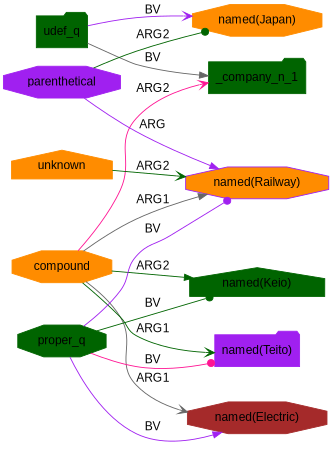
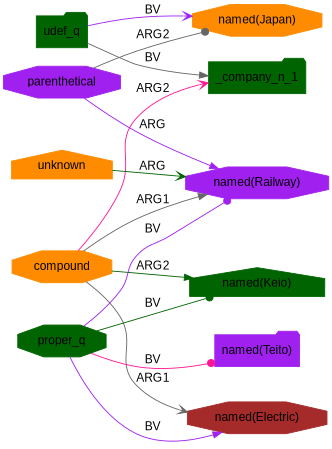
edge "parenthetical" -> "named(Japan)": color darkgreen -> gray40
edge "unknown" -> "named(Railway)": label "ARG2" -> "ARG"
node "named(Railway)": fillcolor darkorange -> purple
edge "compound" -> "named(Teito)": removed, label "ARG1"
